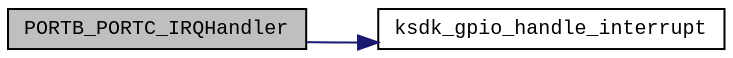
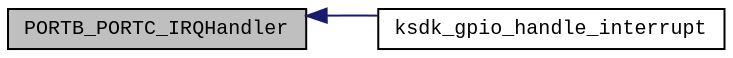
edge "PORTB_PORTC_IRQHandler" -> "ksdk_gpio_handle_interrupt": reversed
